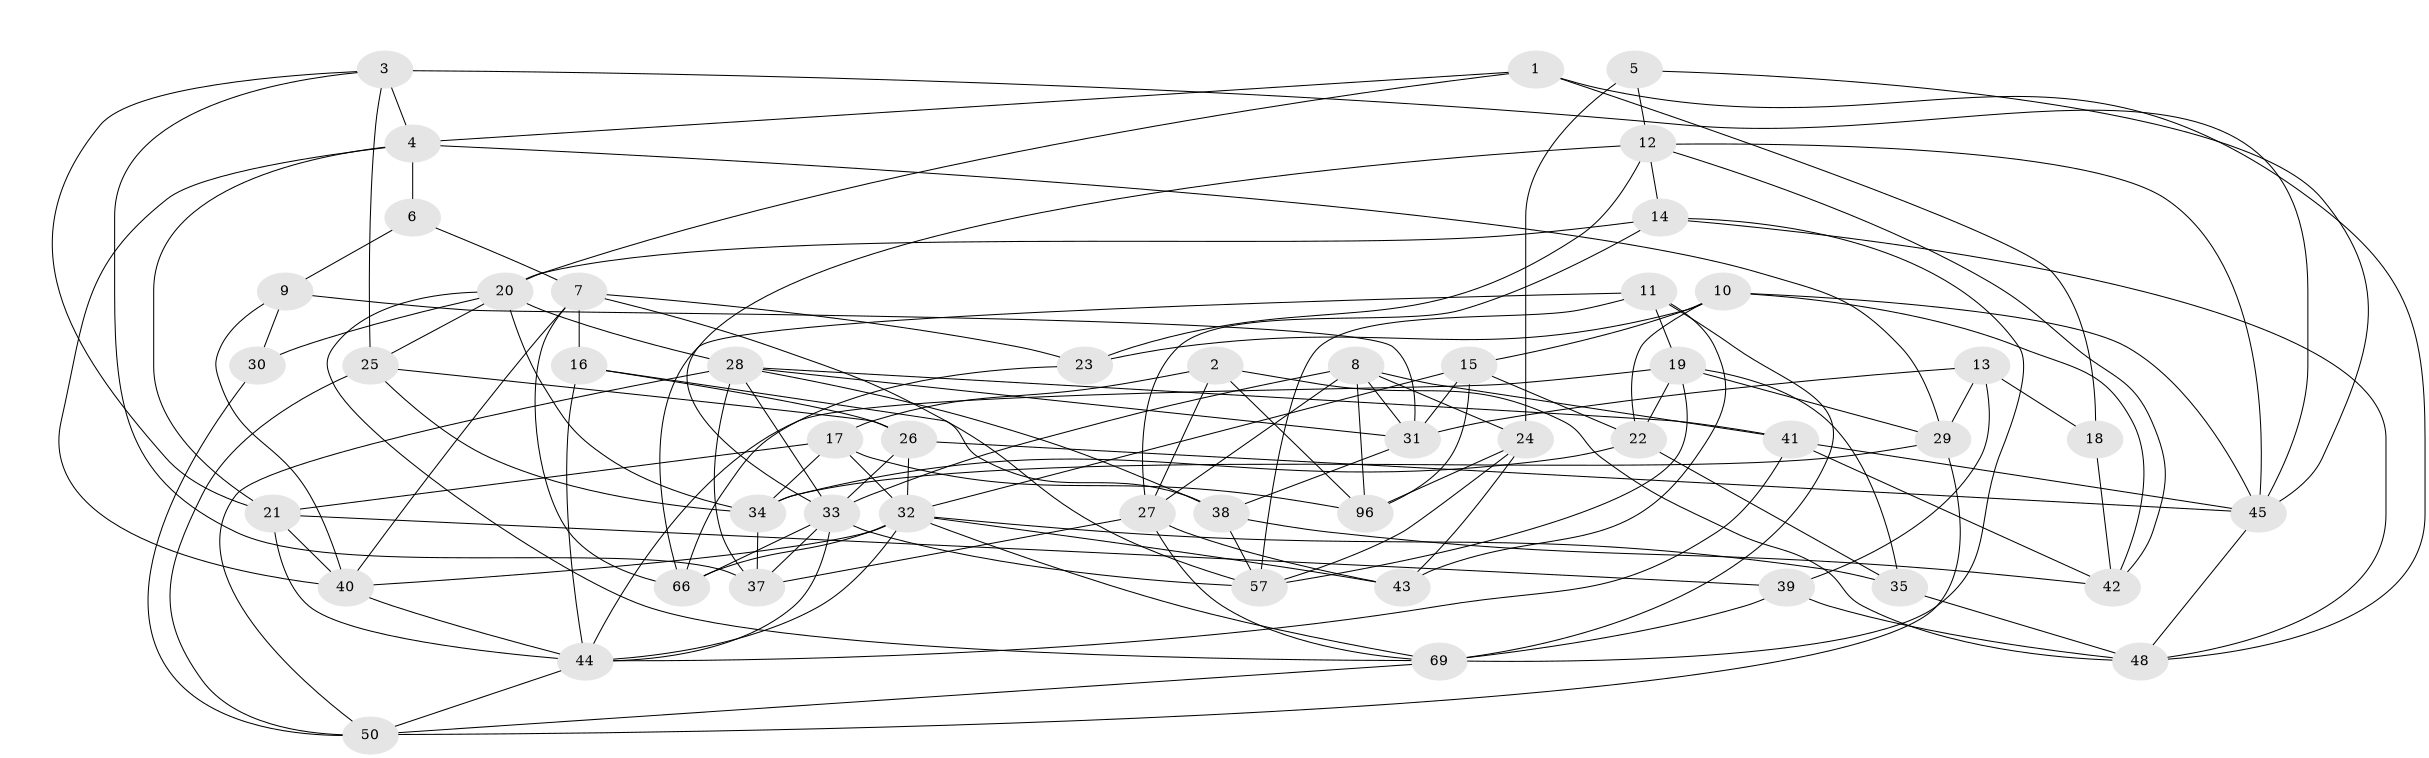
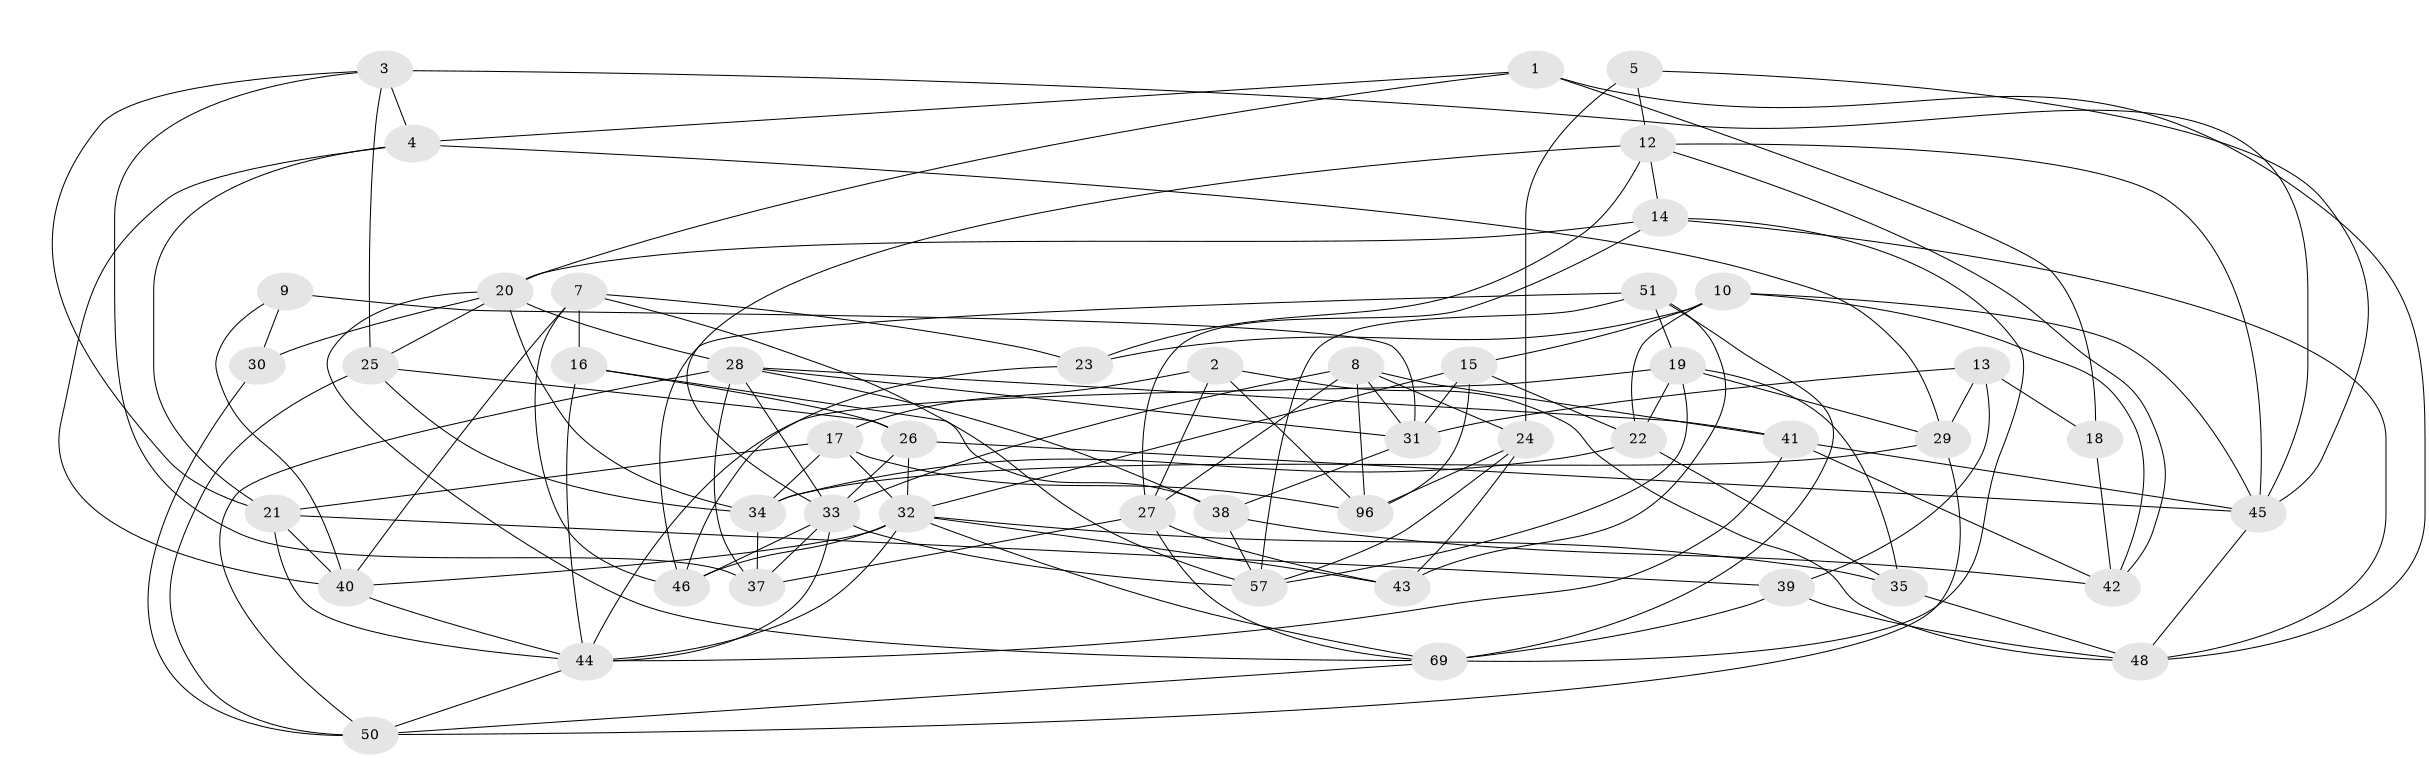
node "6": removed
node "11": label "11" -> "51"
node "66": label "66" -> "46"
